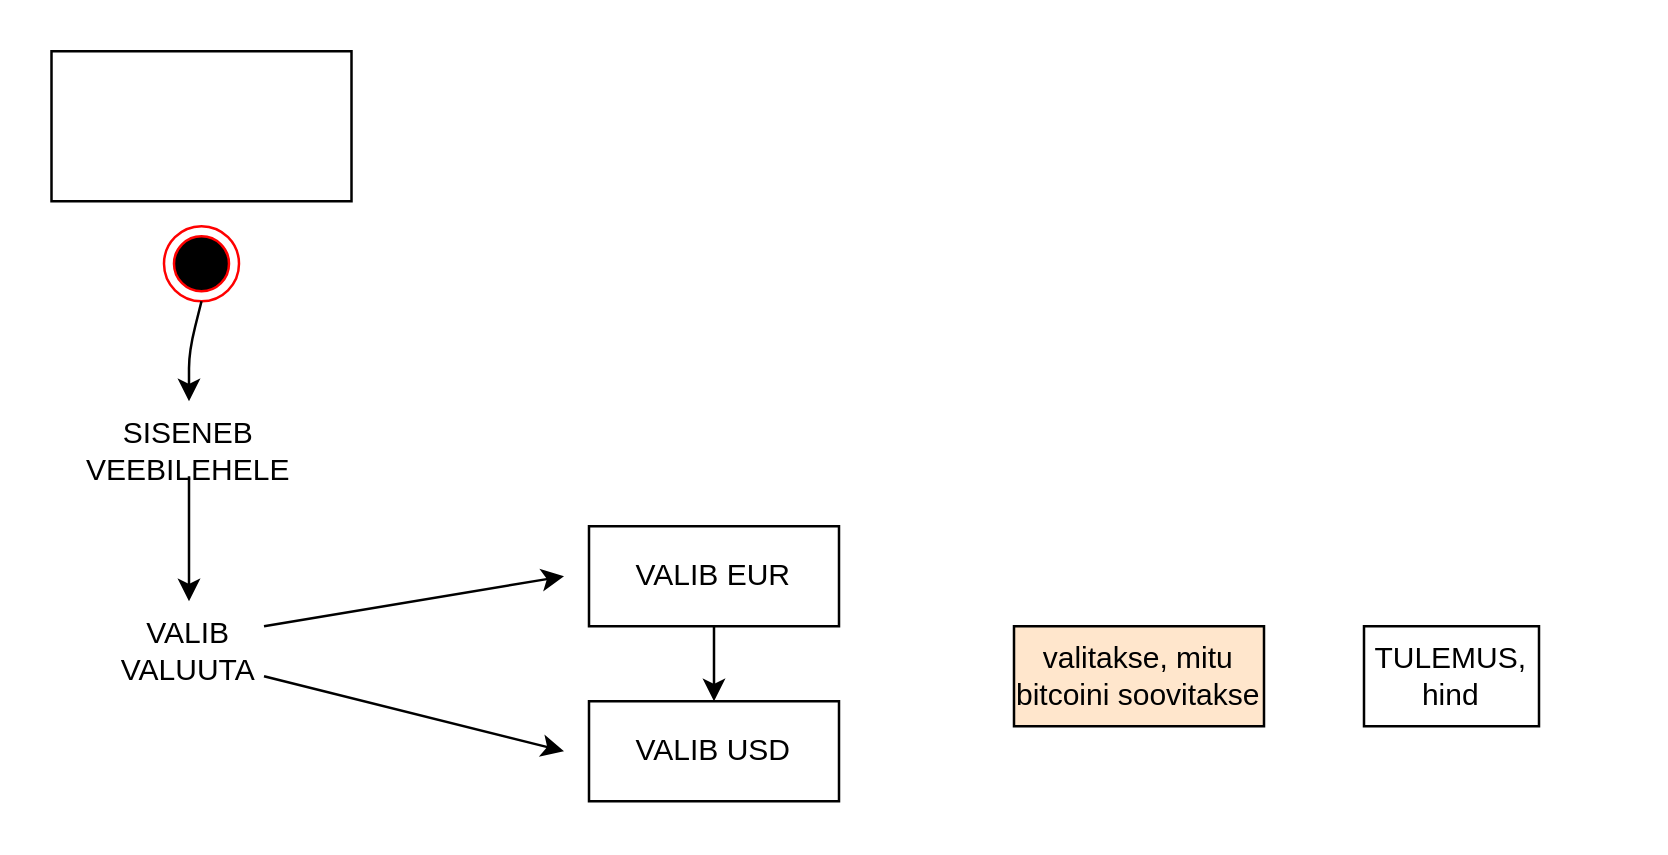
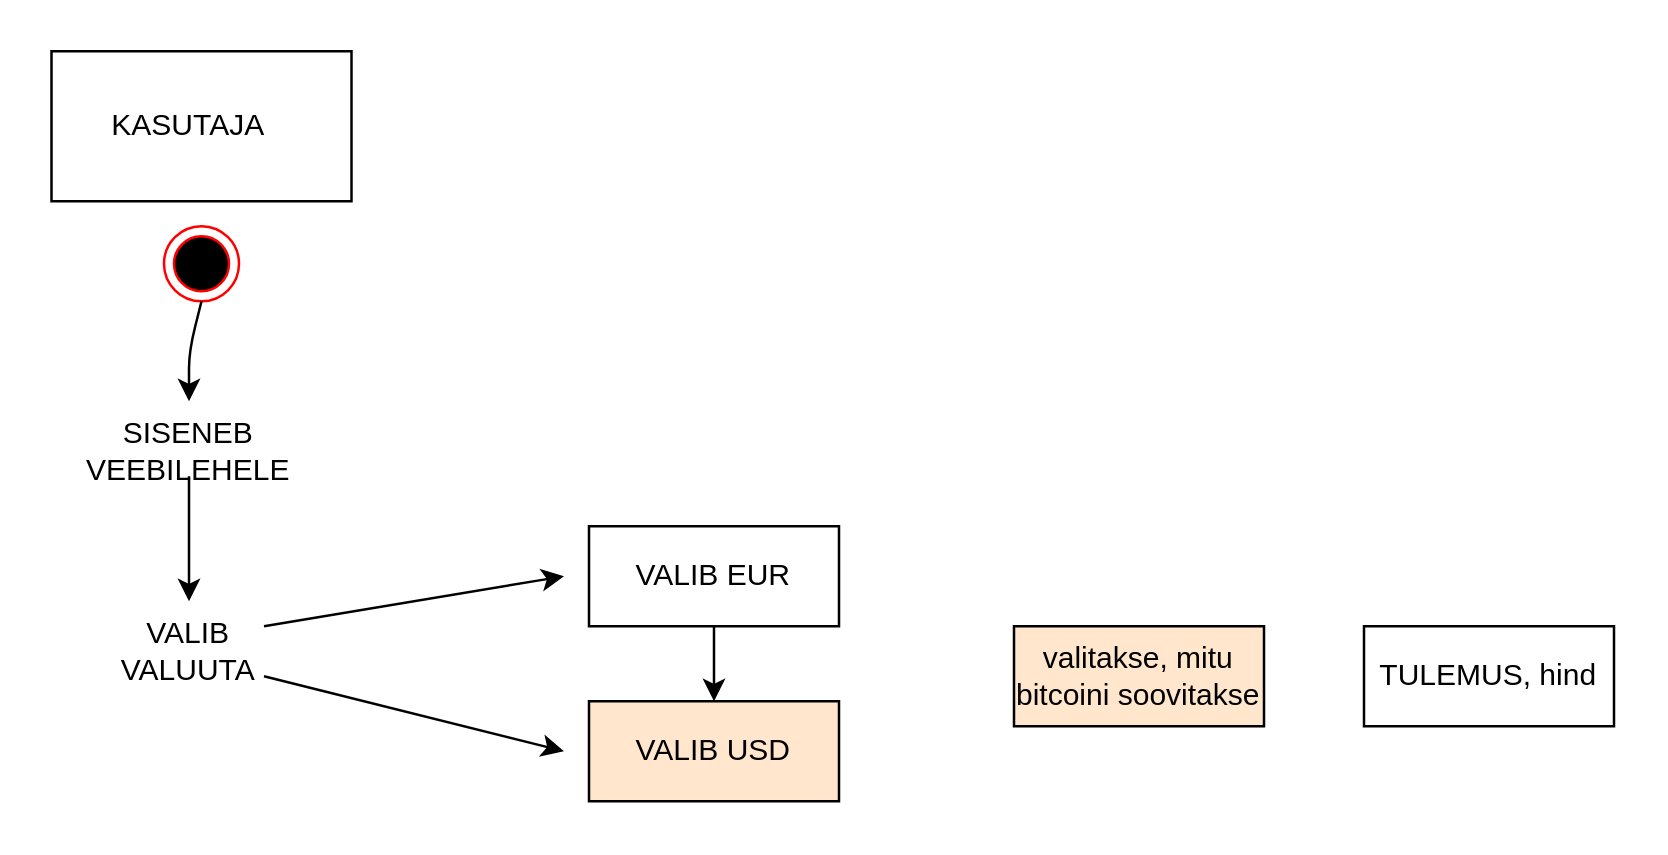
node "KASUTAJA": added
node "TULEMUS, hind": size 175x100 -> 250x100
node "VALIB USD": fillcolor #ffffff -> #ffe6cc
